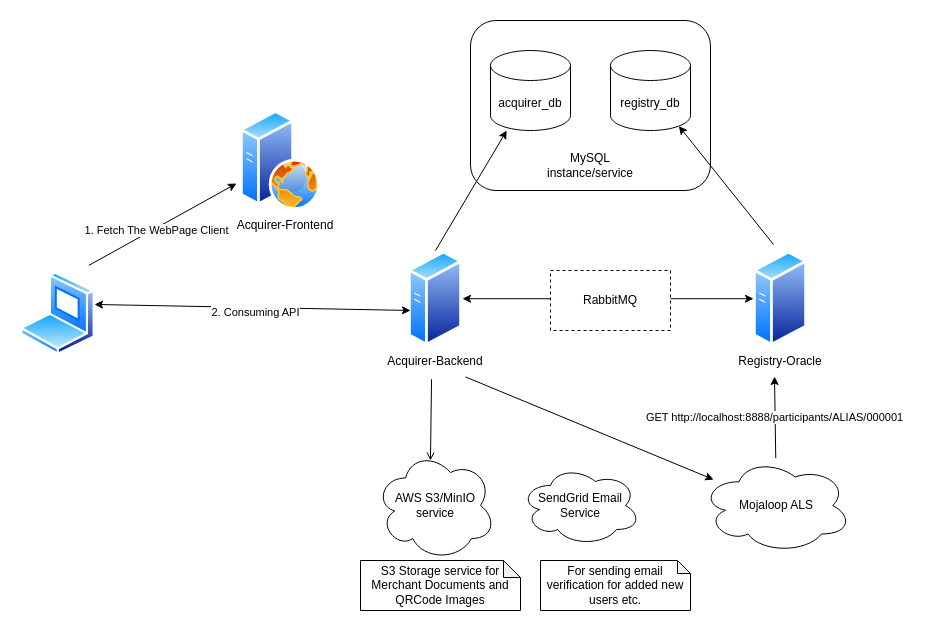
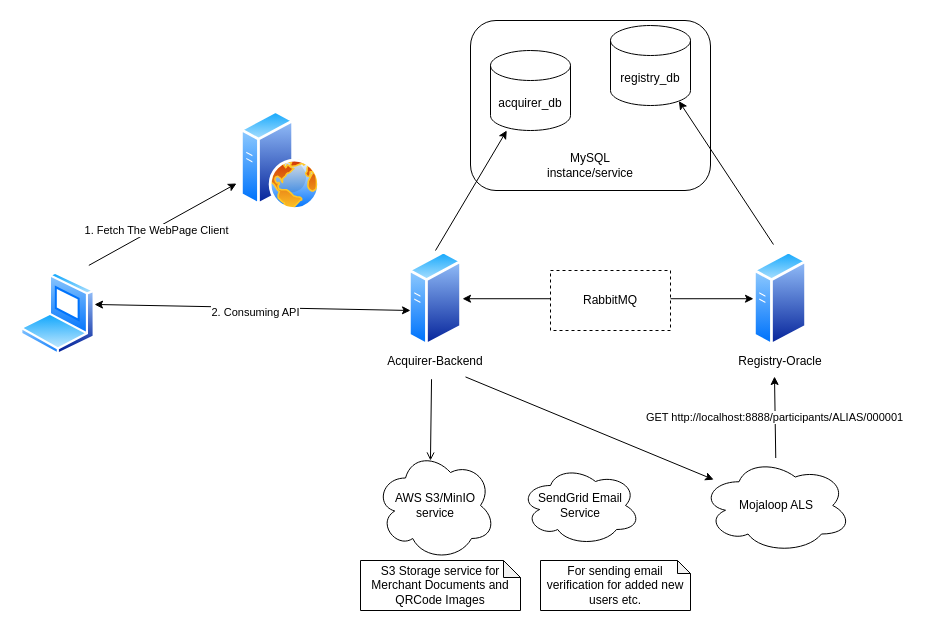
node "registry_db": moved (651, 91) -> (651, 66)
node "Acquirer-Frontend": removed
